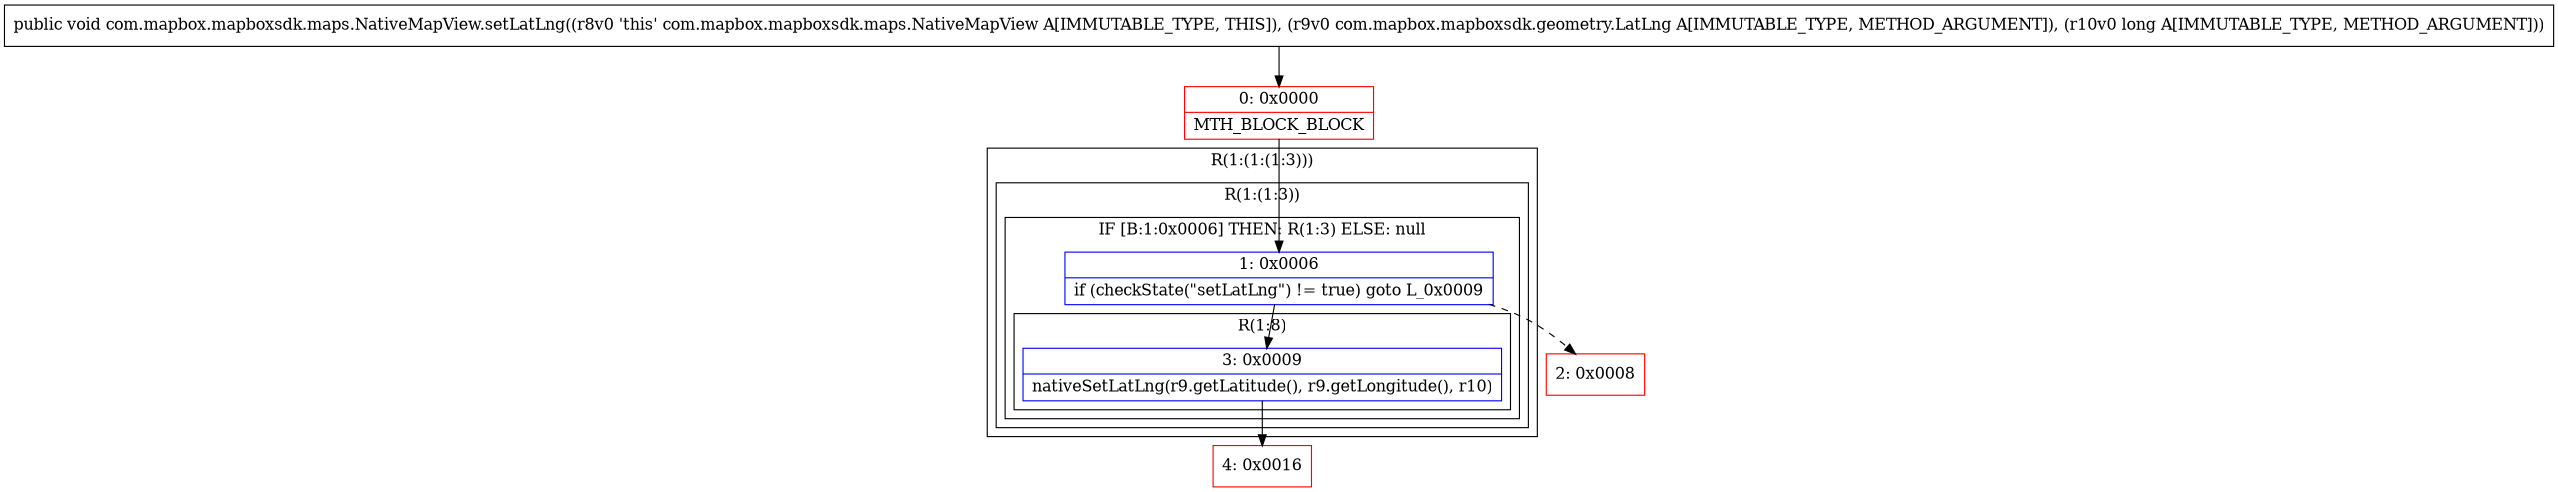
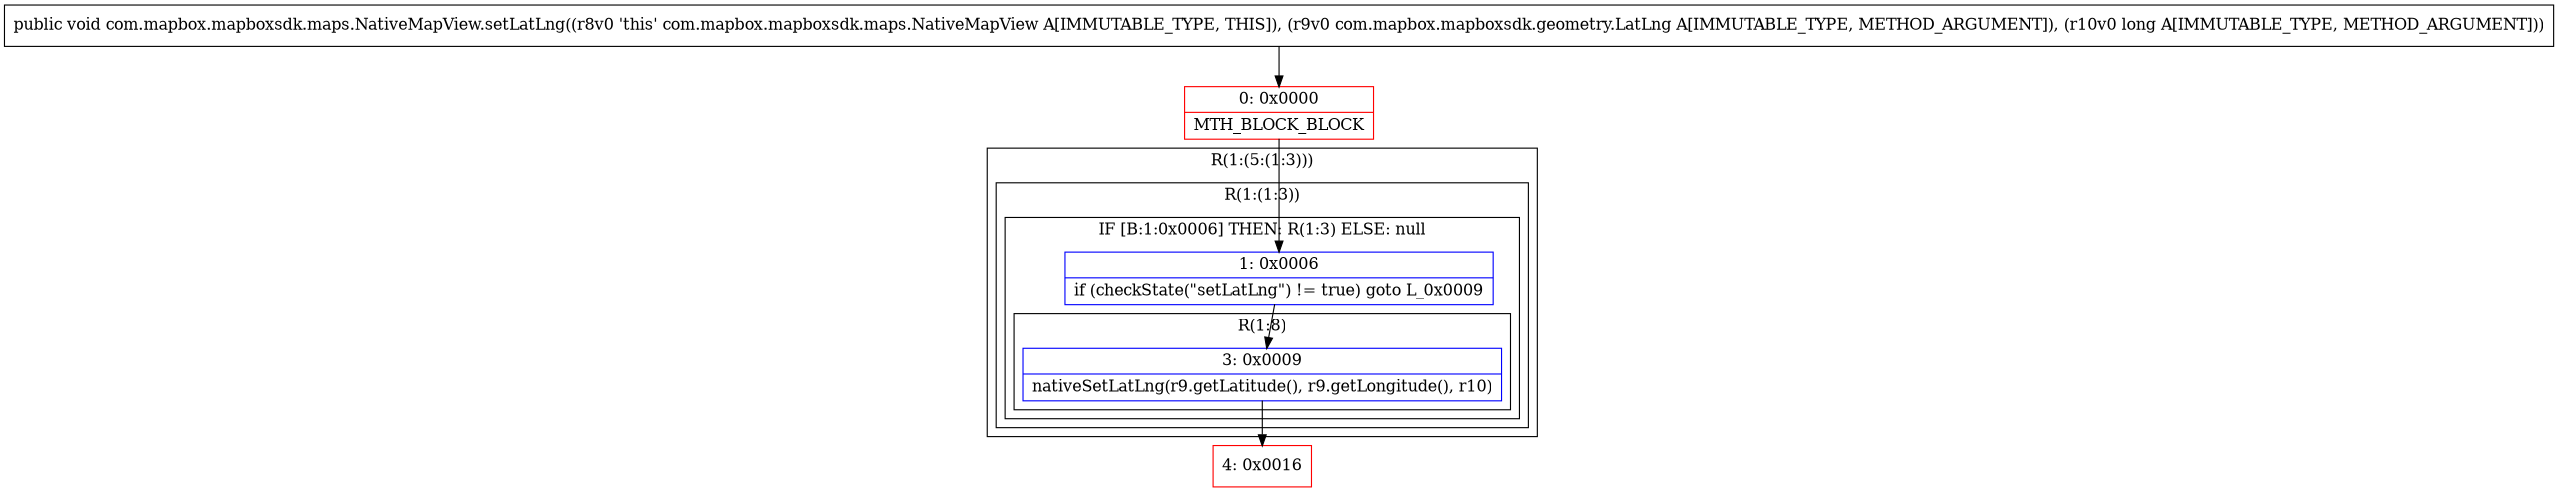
cluster "R(1:(1:(1:3)))": label "R(1:(1:(1:3)))" -> "R(1:(5:(1:3)))"
node "2: 0x0008": removed
